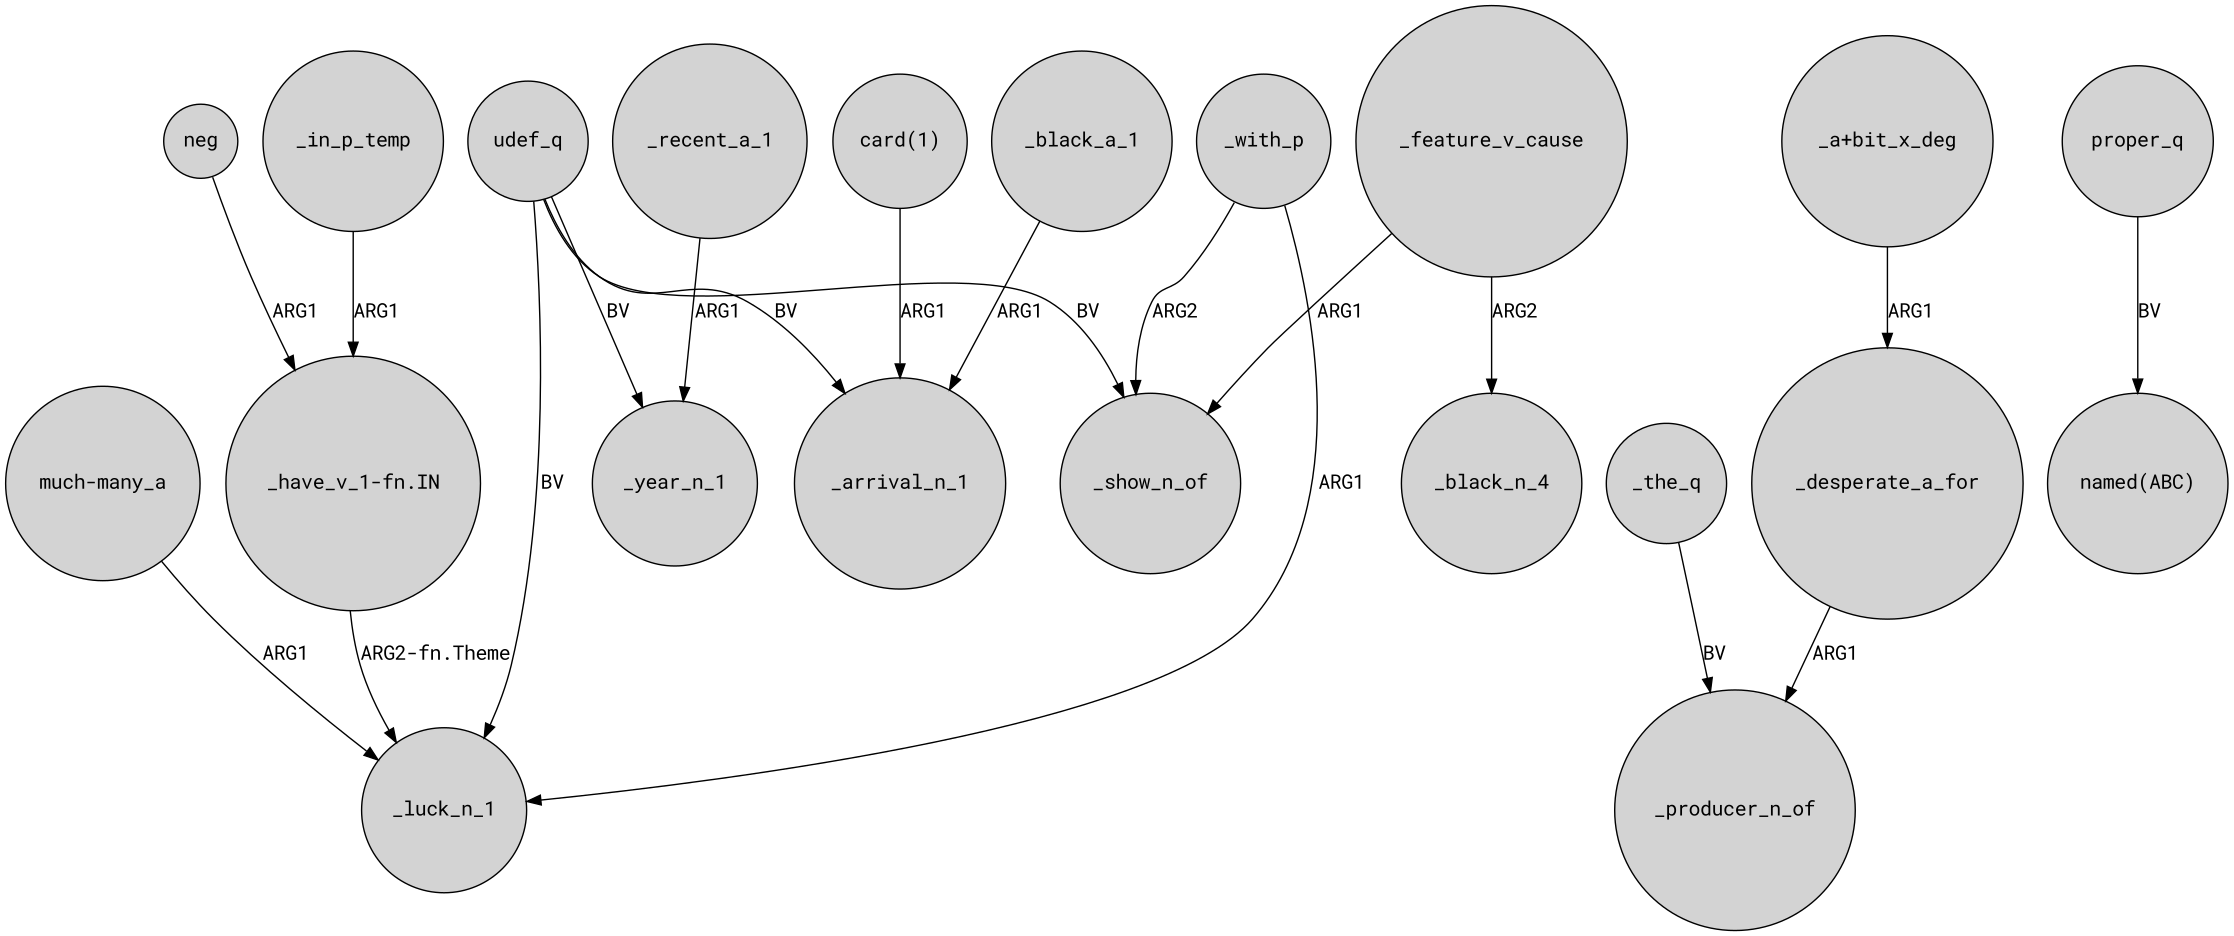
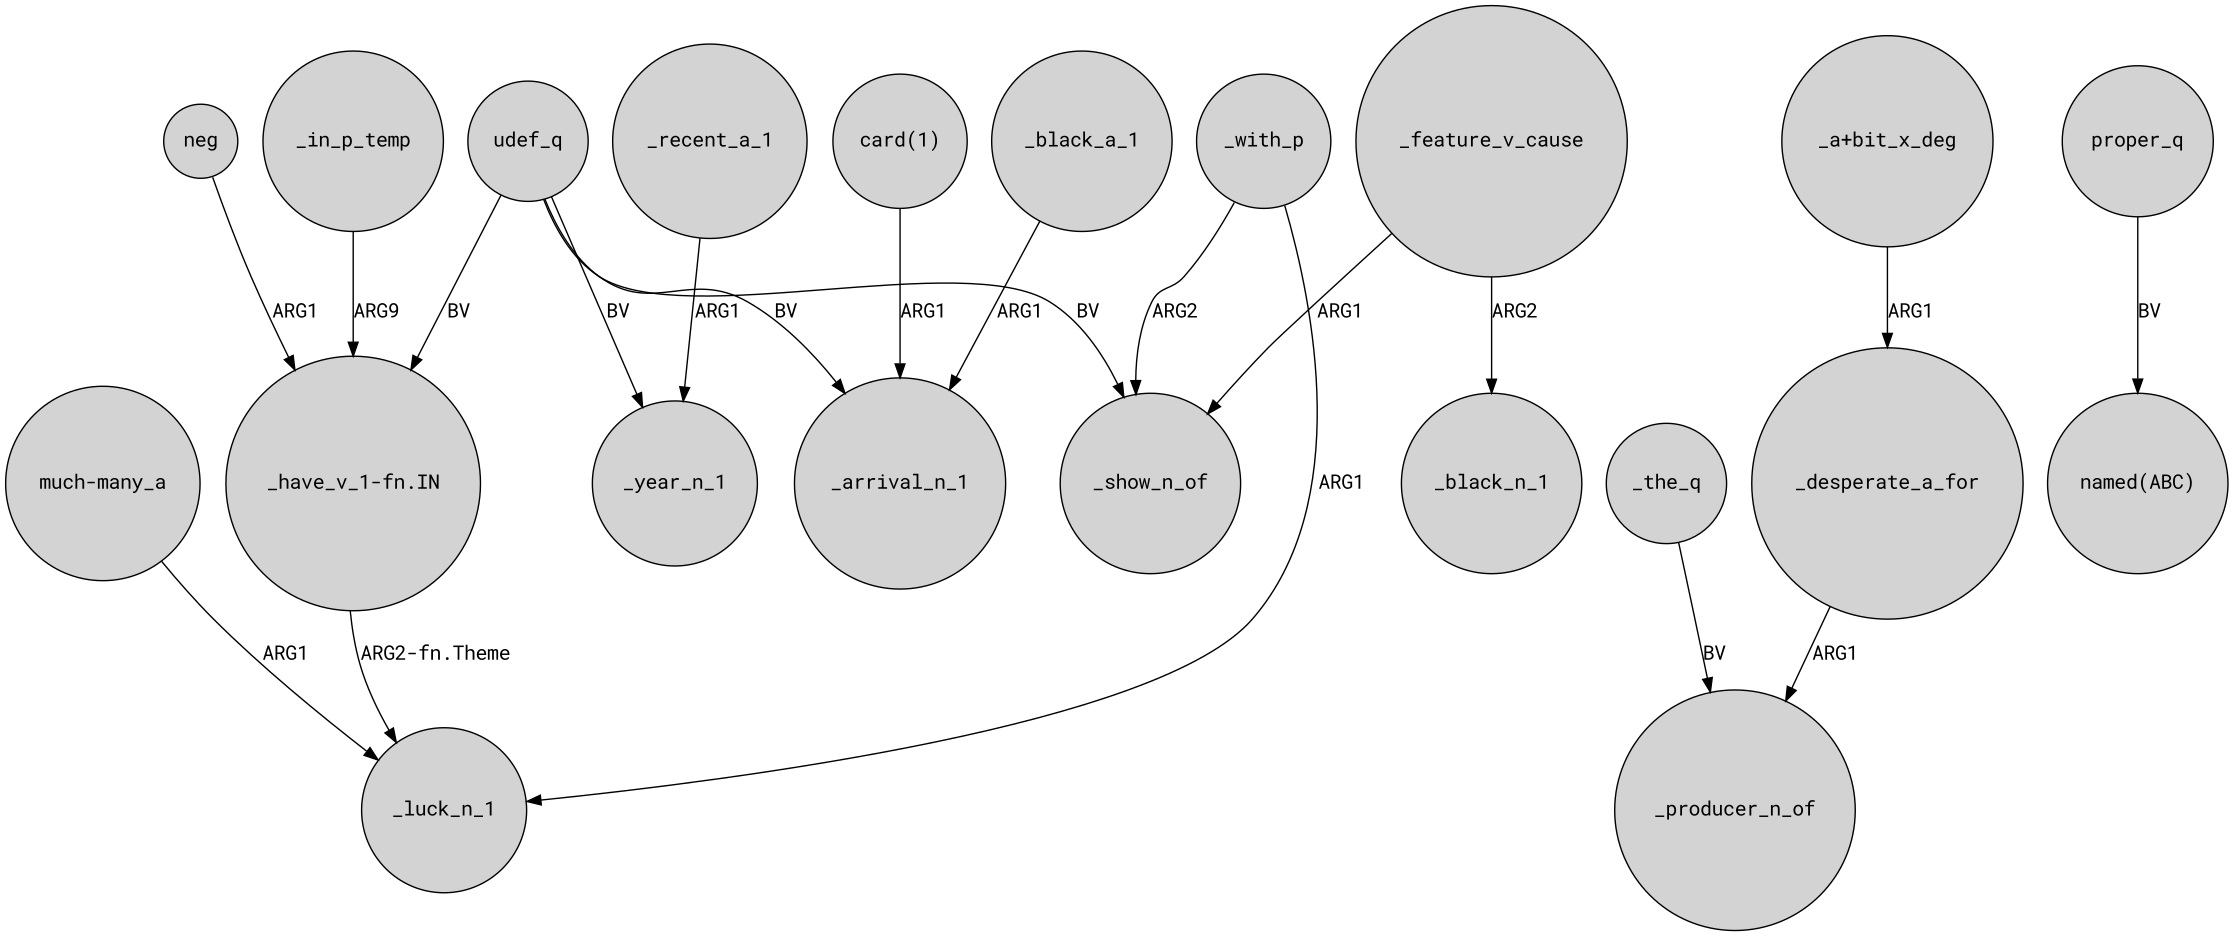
edge "_in_p_temp" -> "_have_v_1-fn.IN": label "ARG1" -> "ARG9"
edge "udef_q" -> "_luck_n_1": now "udef_q" -> "_have_v_1-fn.IN"
node "_black_n_4": label "_black_n_4" -> "_black_n_1"
